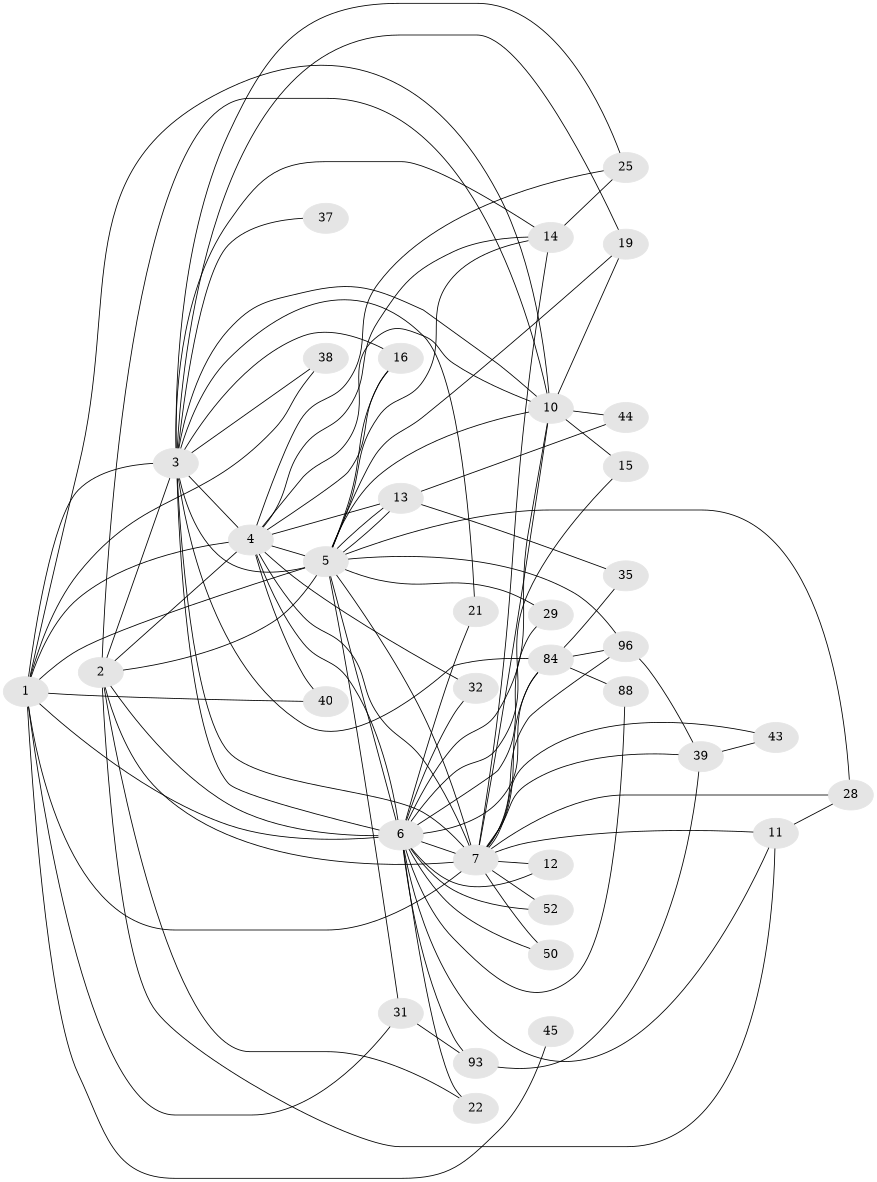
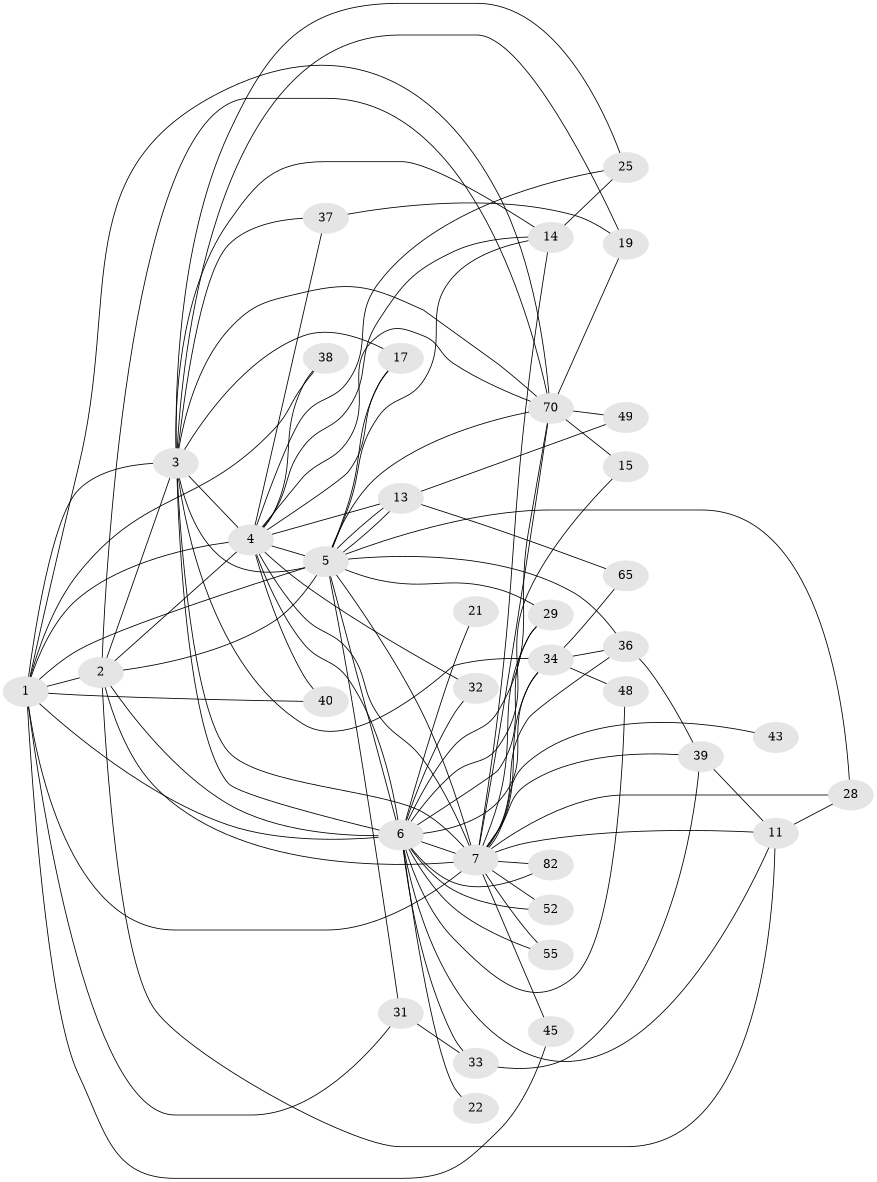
edge "3" -- "21": removed
node "16": label "16" -> "17"
edge "37" -- "4": added
edge "19" -- "5": now "19" -- "37"
node "10": label "10" -> "70"
edge "38" -- "3": now "38" -- "4"
node "44": label "44" -> "49"
node "35": label "35" -> "65"
node "96": label "96" -> "36"
node "84": label "84" -> "34"
node "88": label "88" -> "48"
edge "29" -- "7": added
edge "43" -- "39": now "11" -- "39"
node "12": label "12" -> "82"
edge "7" -- "45": added
node "50": label "50" -> "55"
edge "2" -- "22": now "2" -- "1"
node "93": label "93" -> "33"
